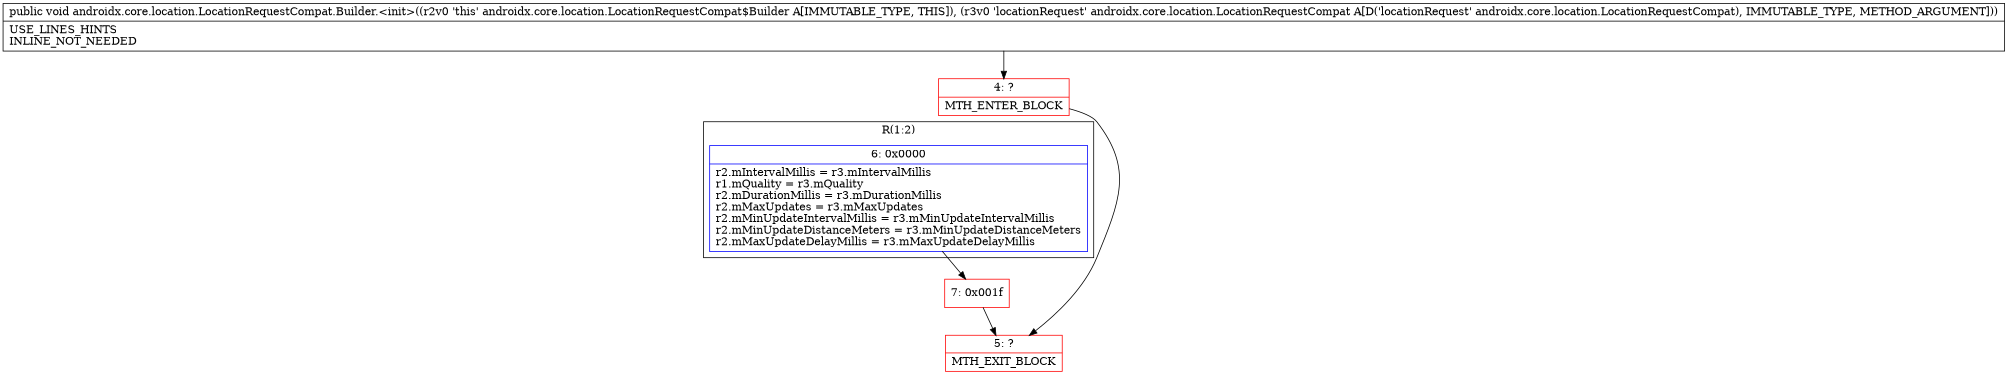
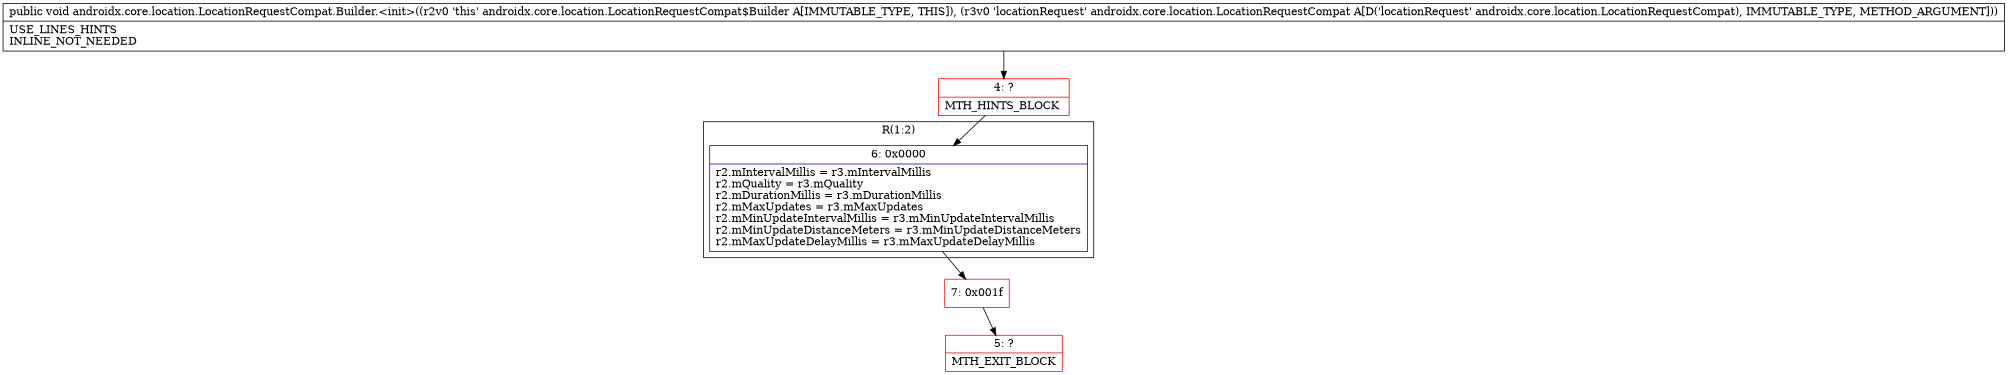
node "4: ?": text "MTH_ENTER_BLOCK" -> "MTH_HINTS_BLOCK"
node "6: 0x0000": text "r1.mQuality = r3.mQuality" -> "r2.mQuality = r3.mQuality"
edge "4: ?" -> "5: ?": now "4: ?" -> "6: 0x0000"
